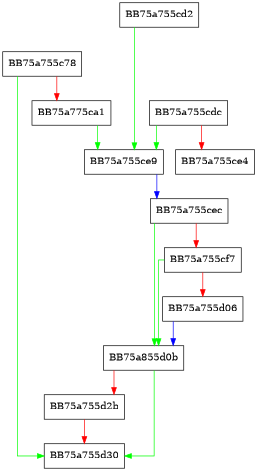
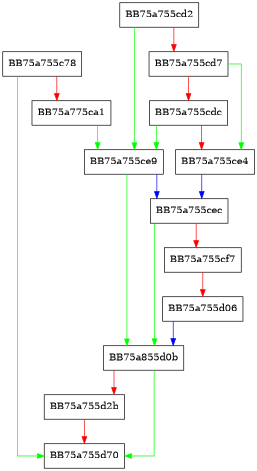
node "BB75a755cd7": added
edge "BB75a755ce4" -> "BB75a755cec": added
edge "BB75a755cf7" -> "BB75a855d0b": now "BB75a755ce9" -> "BB75a855d0b"
node "BB75a755d30": label "BB75a755d30" -> "BB75a755d70"
